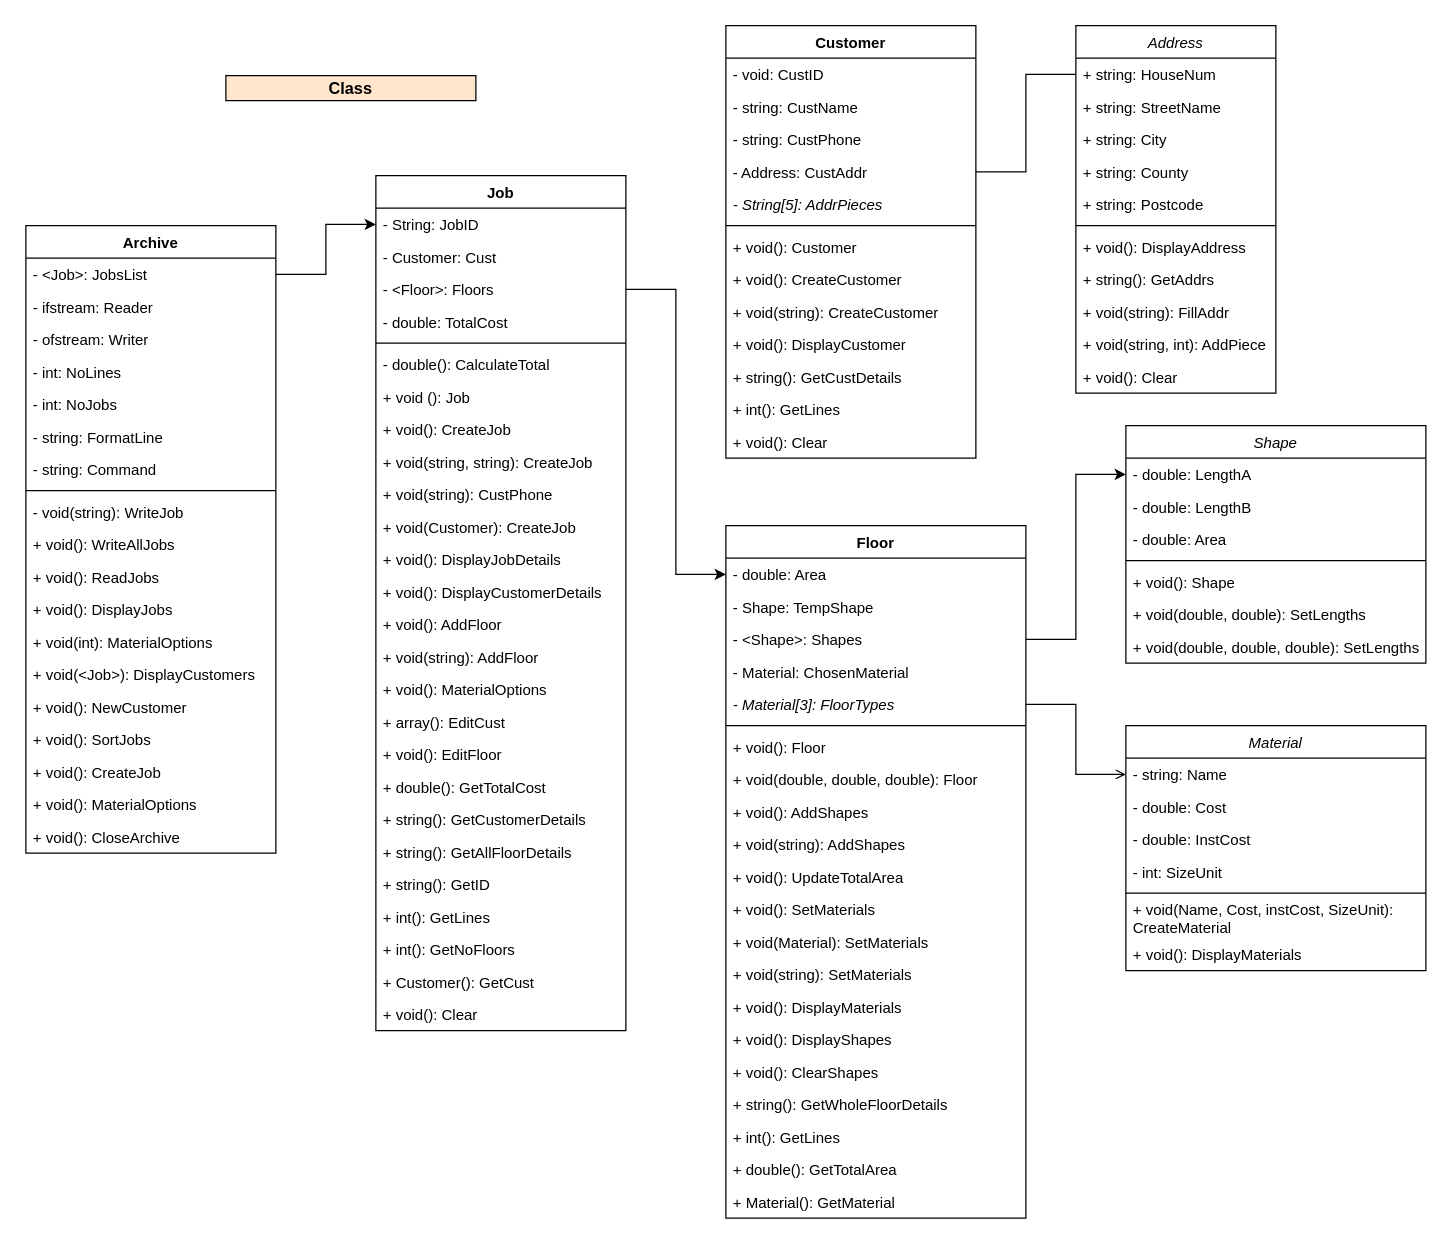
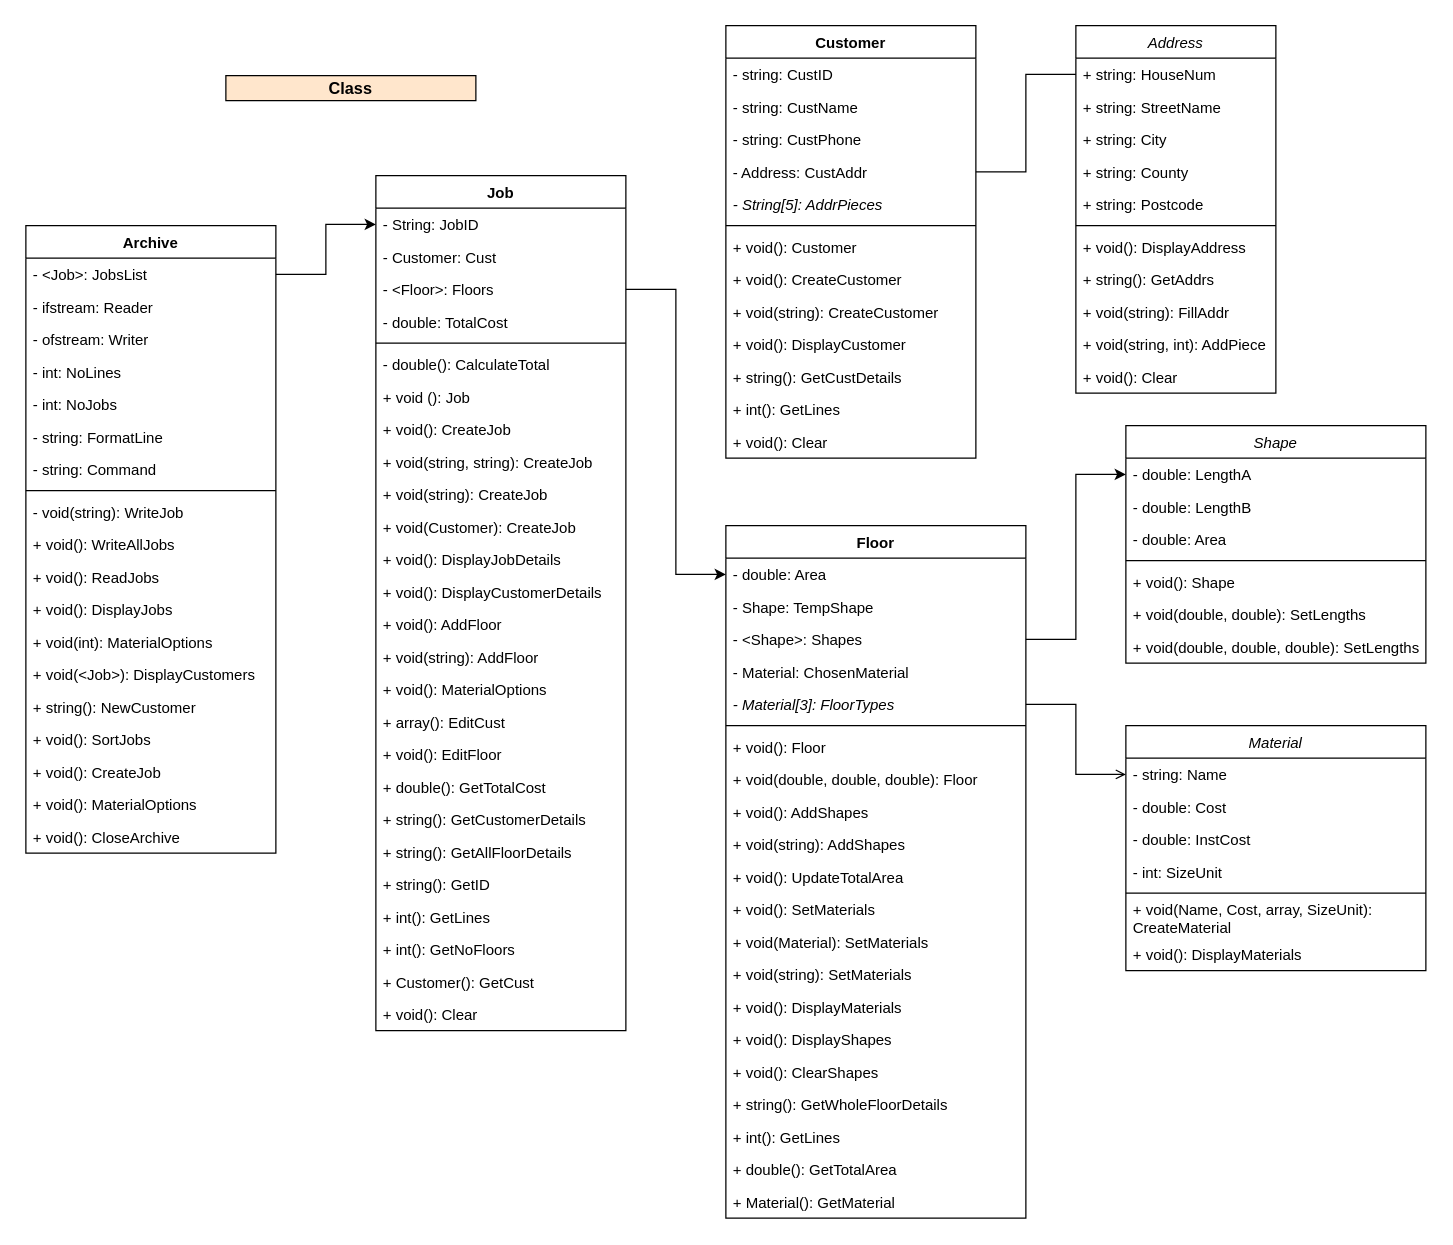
node "- void: CustID": label "- void: CustID" -> "- string: CustID"
node "+ void(string): CustPhone": label "+ void(string): CustPhone" -> "+ void(string): CreateJob"
node "+ void(): NewCustomer": label "+ void(): NewCustomer" -> "+ string(): NewCustomer"
node "+ void(Name, Cost, instCost, SizeUnit): CreateMaterial": label "+ void(Name, Cost, instCost, SizeUnit): CreateMaterial" -> "+ void(Name, Cost, array, SizeUnit): CreateMaterial"
